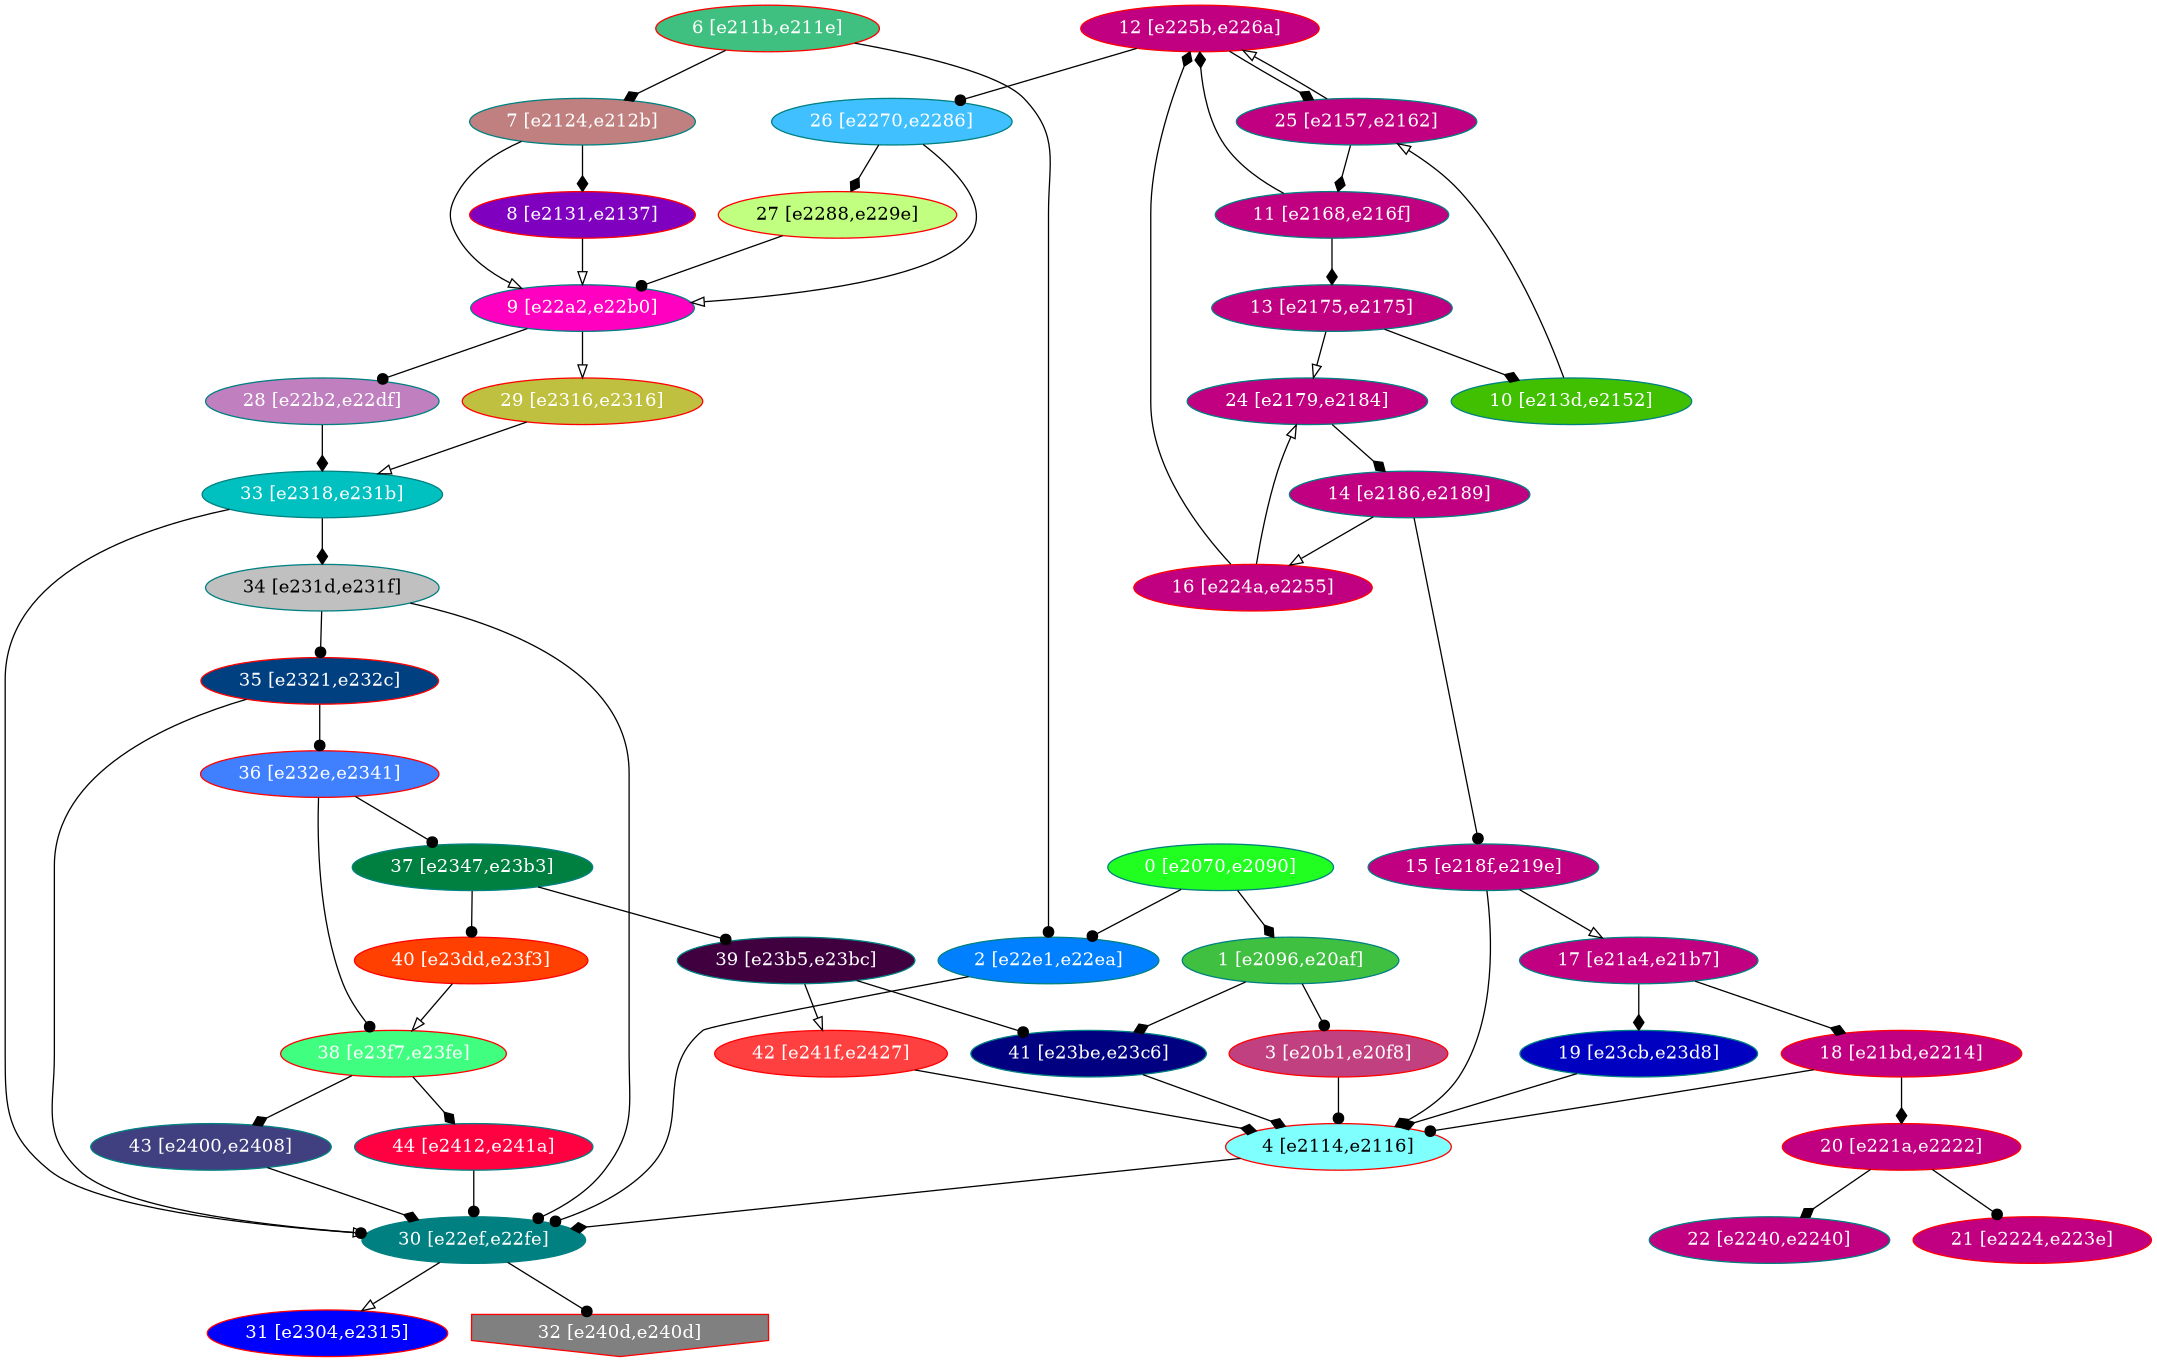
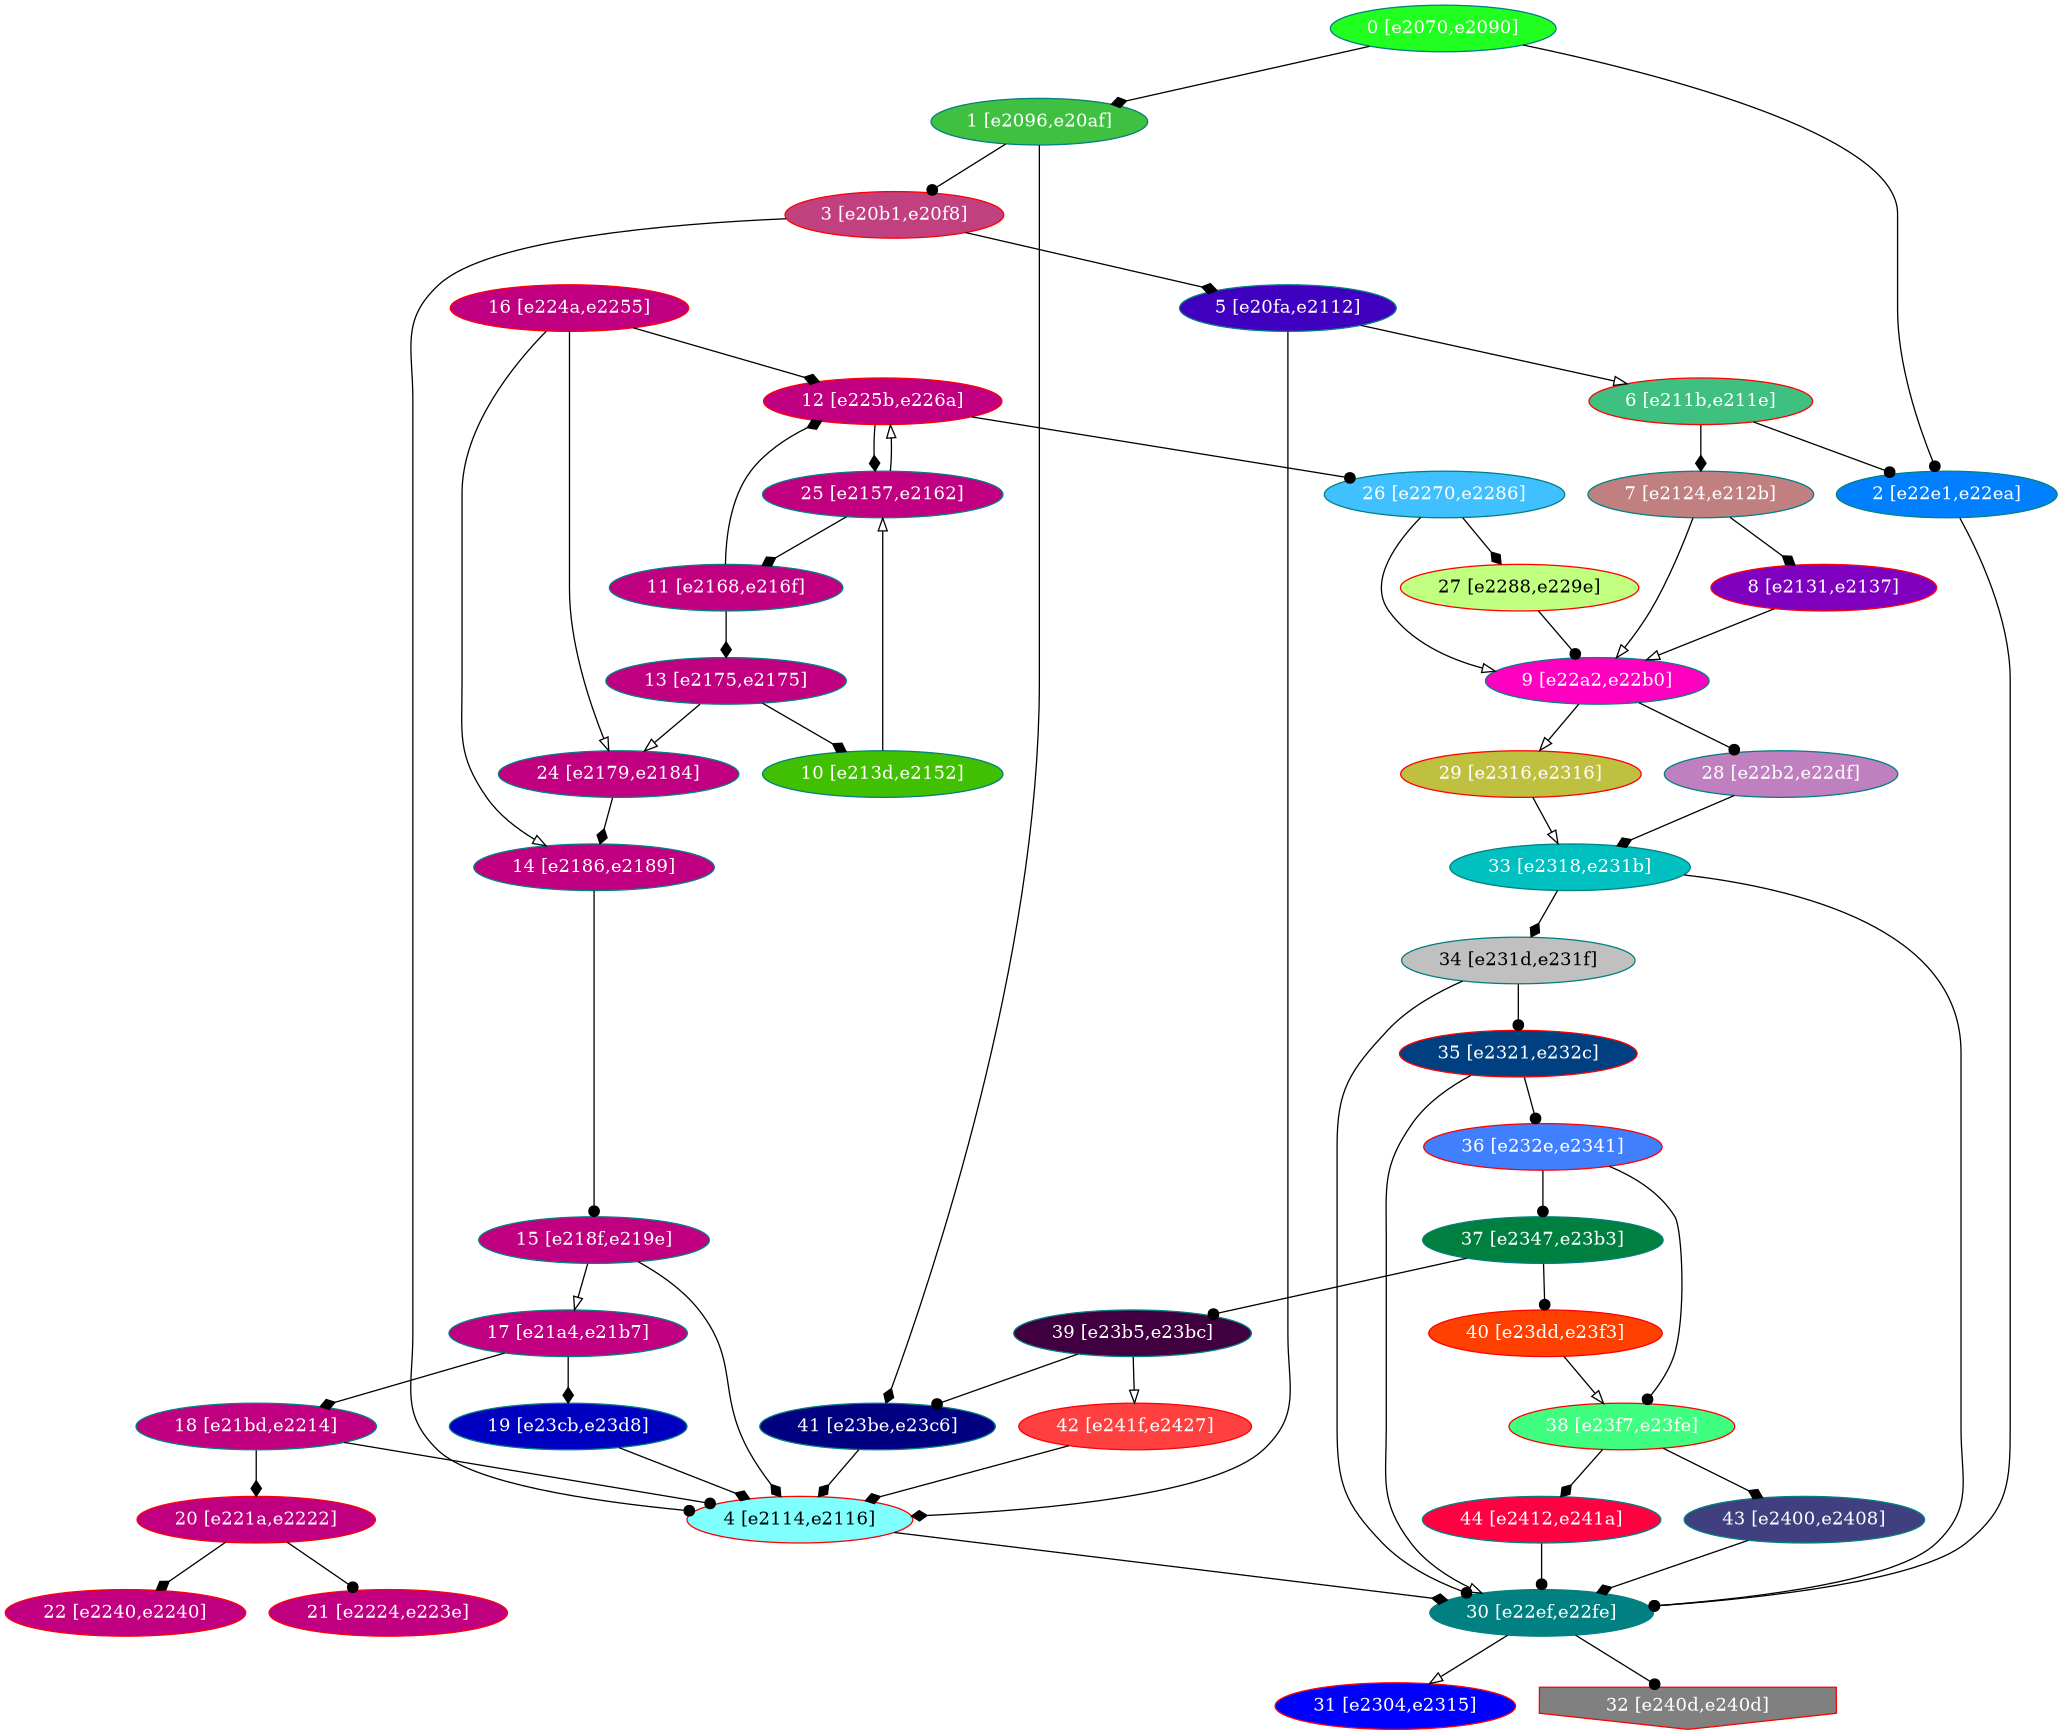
node "5 [e20fa,e2112]": added
edge "14 [e2186,e2189]" -> "16 [e224a,e2255]": reversed
node "18 [e21bd,e2214]": color red -> teal
node "22 [e2240,e2240]": color teal -> red
